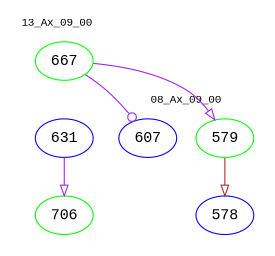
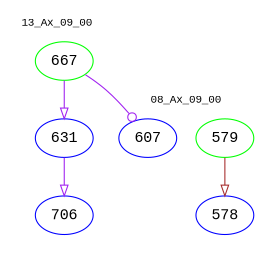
edge "667" -> "579": now "667" -> "631"
node "706": color green -> blue
